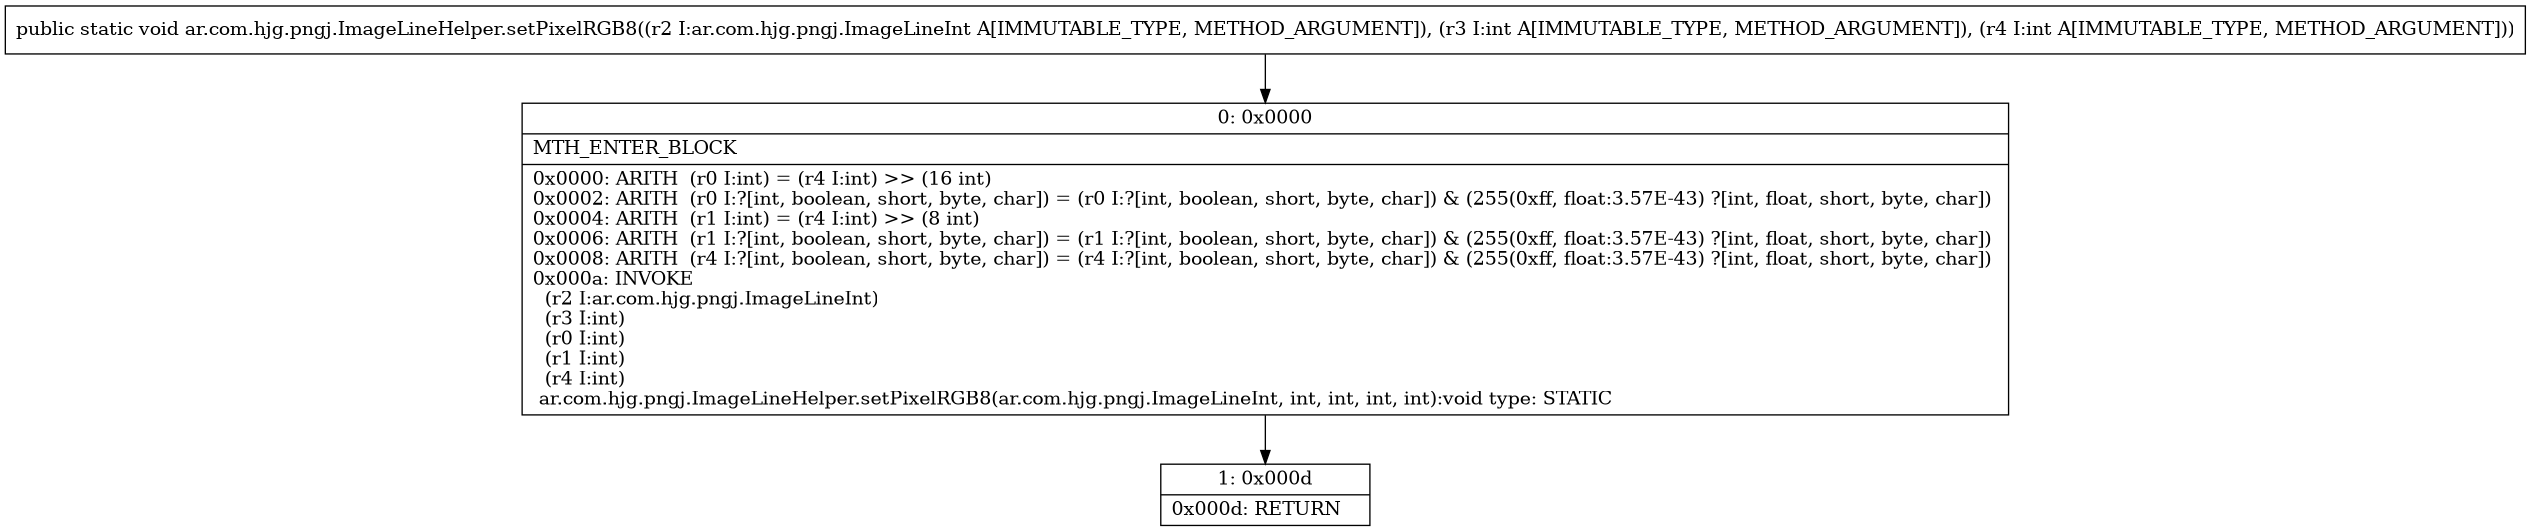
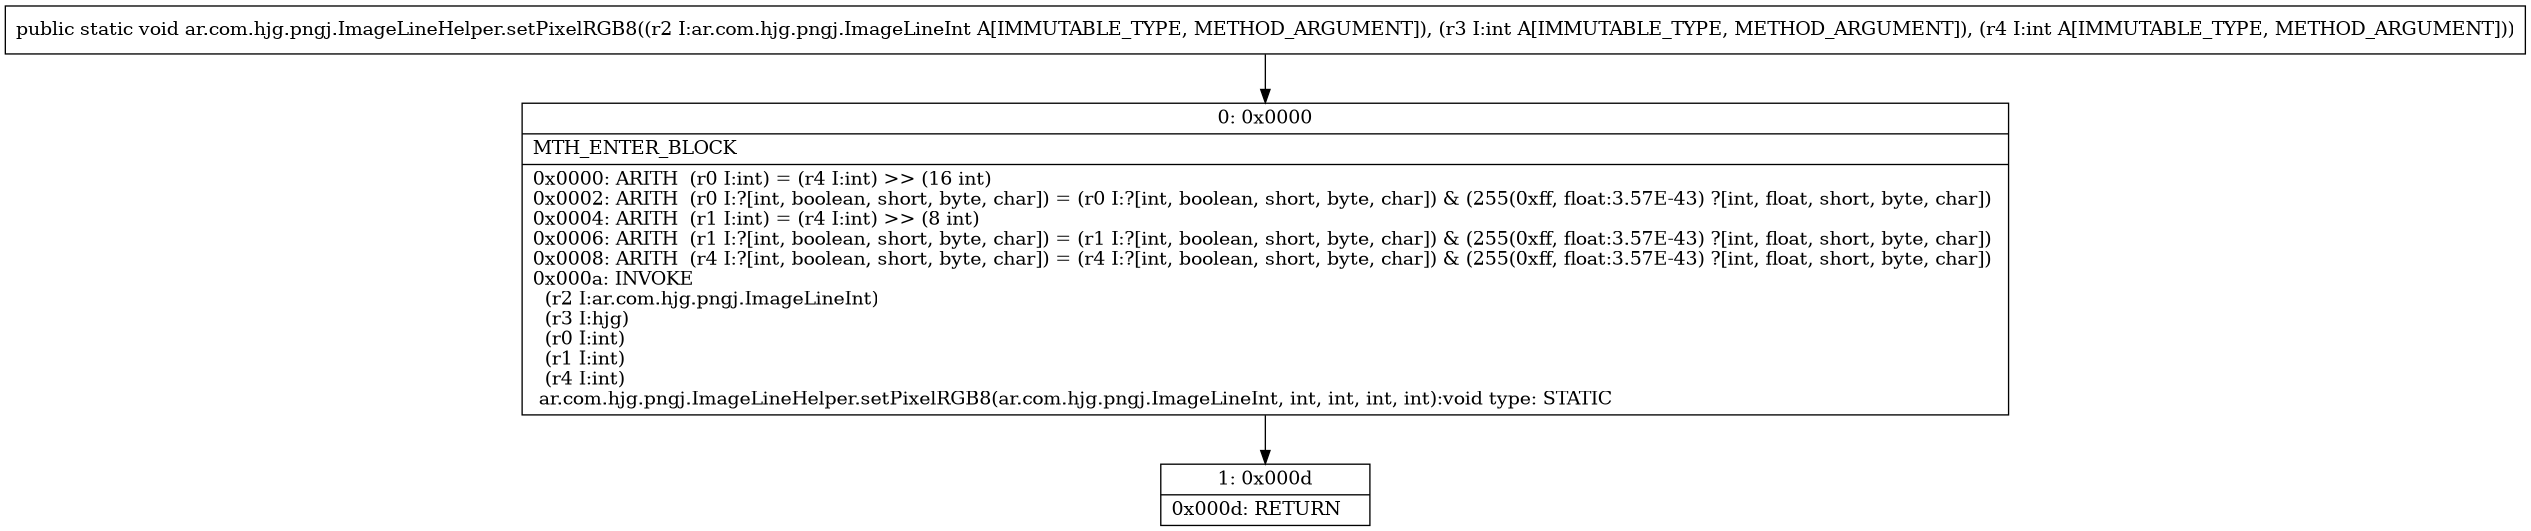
node "0: 0x0000": text "(r3 I:int)" -> "(r3 I:hjg)"
